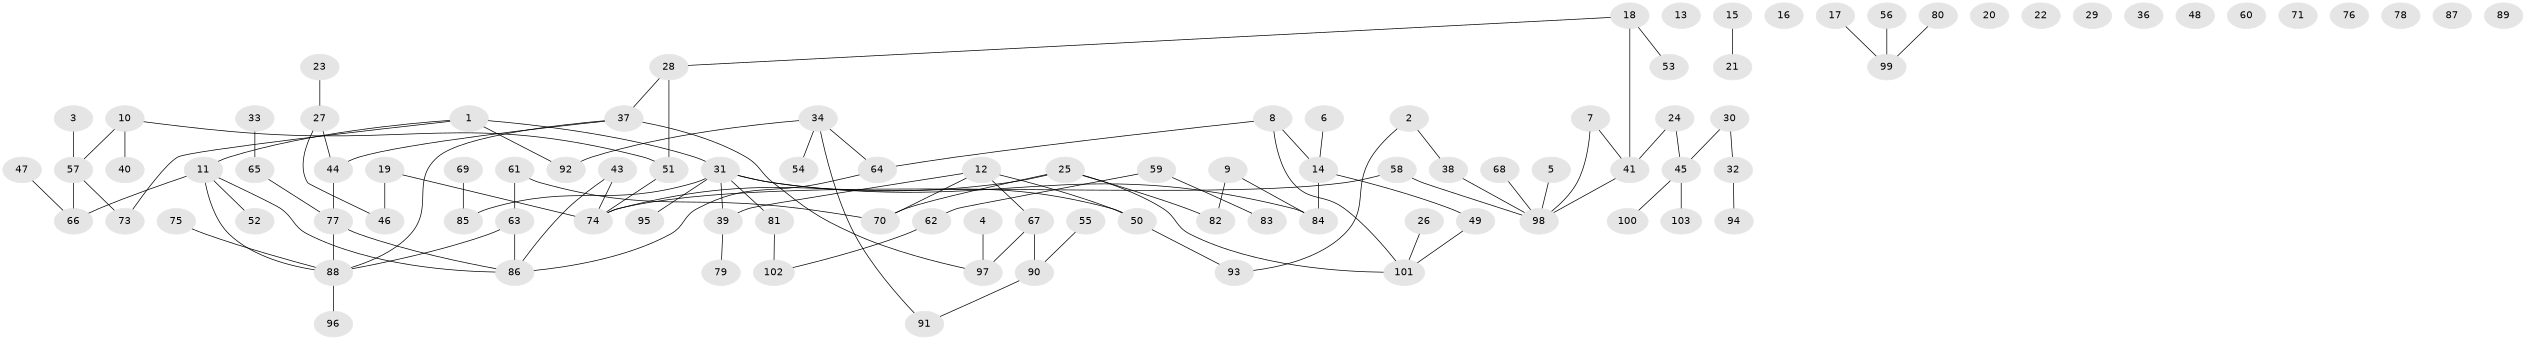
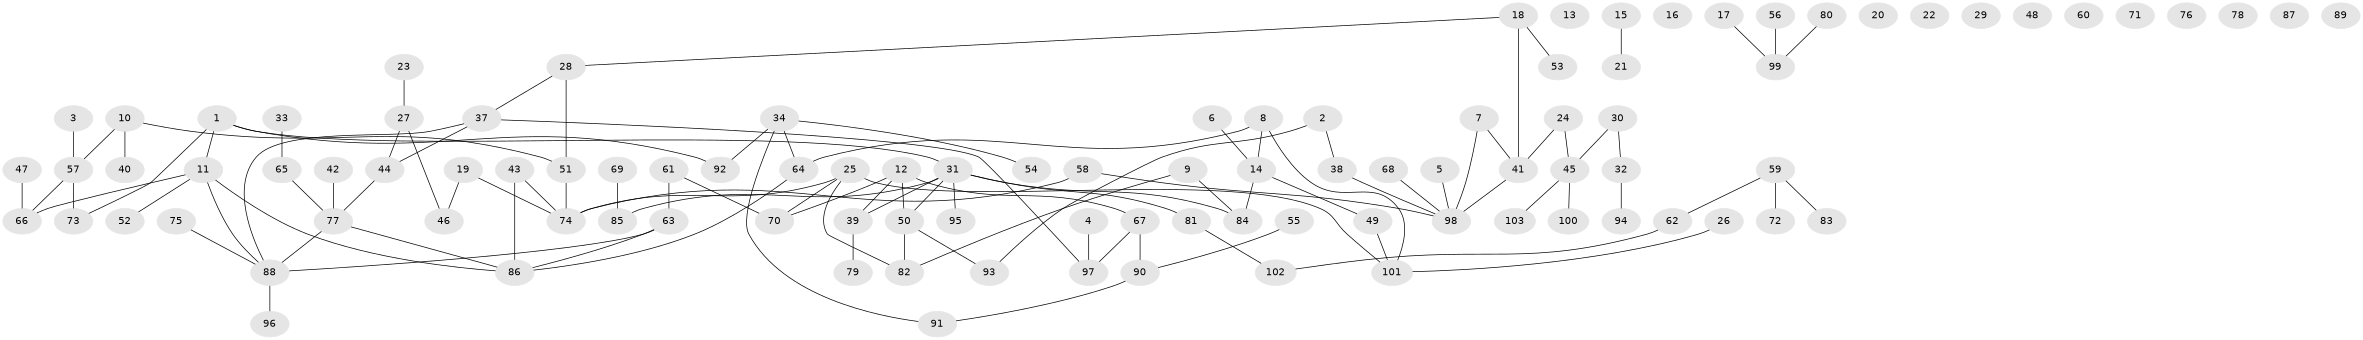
node "36": removed
node "42": added
node "72": added
edge "50" -- "82": added
